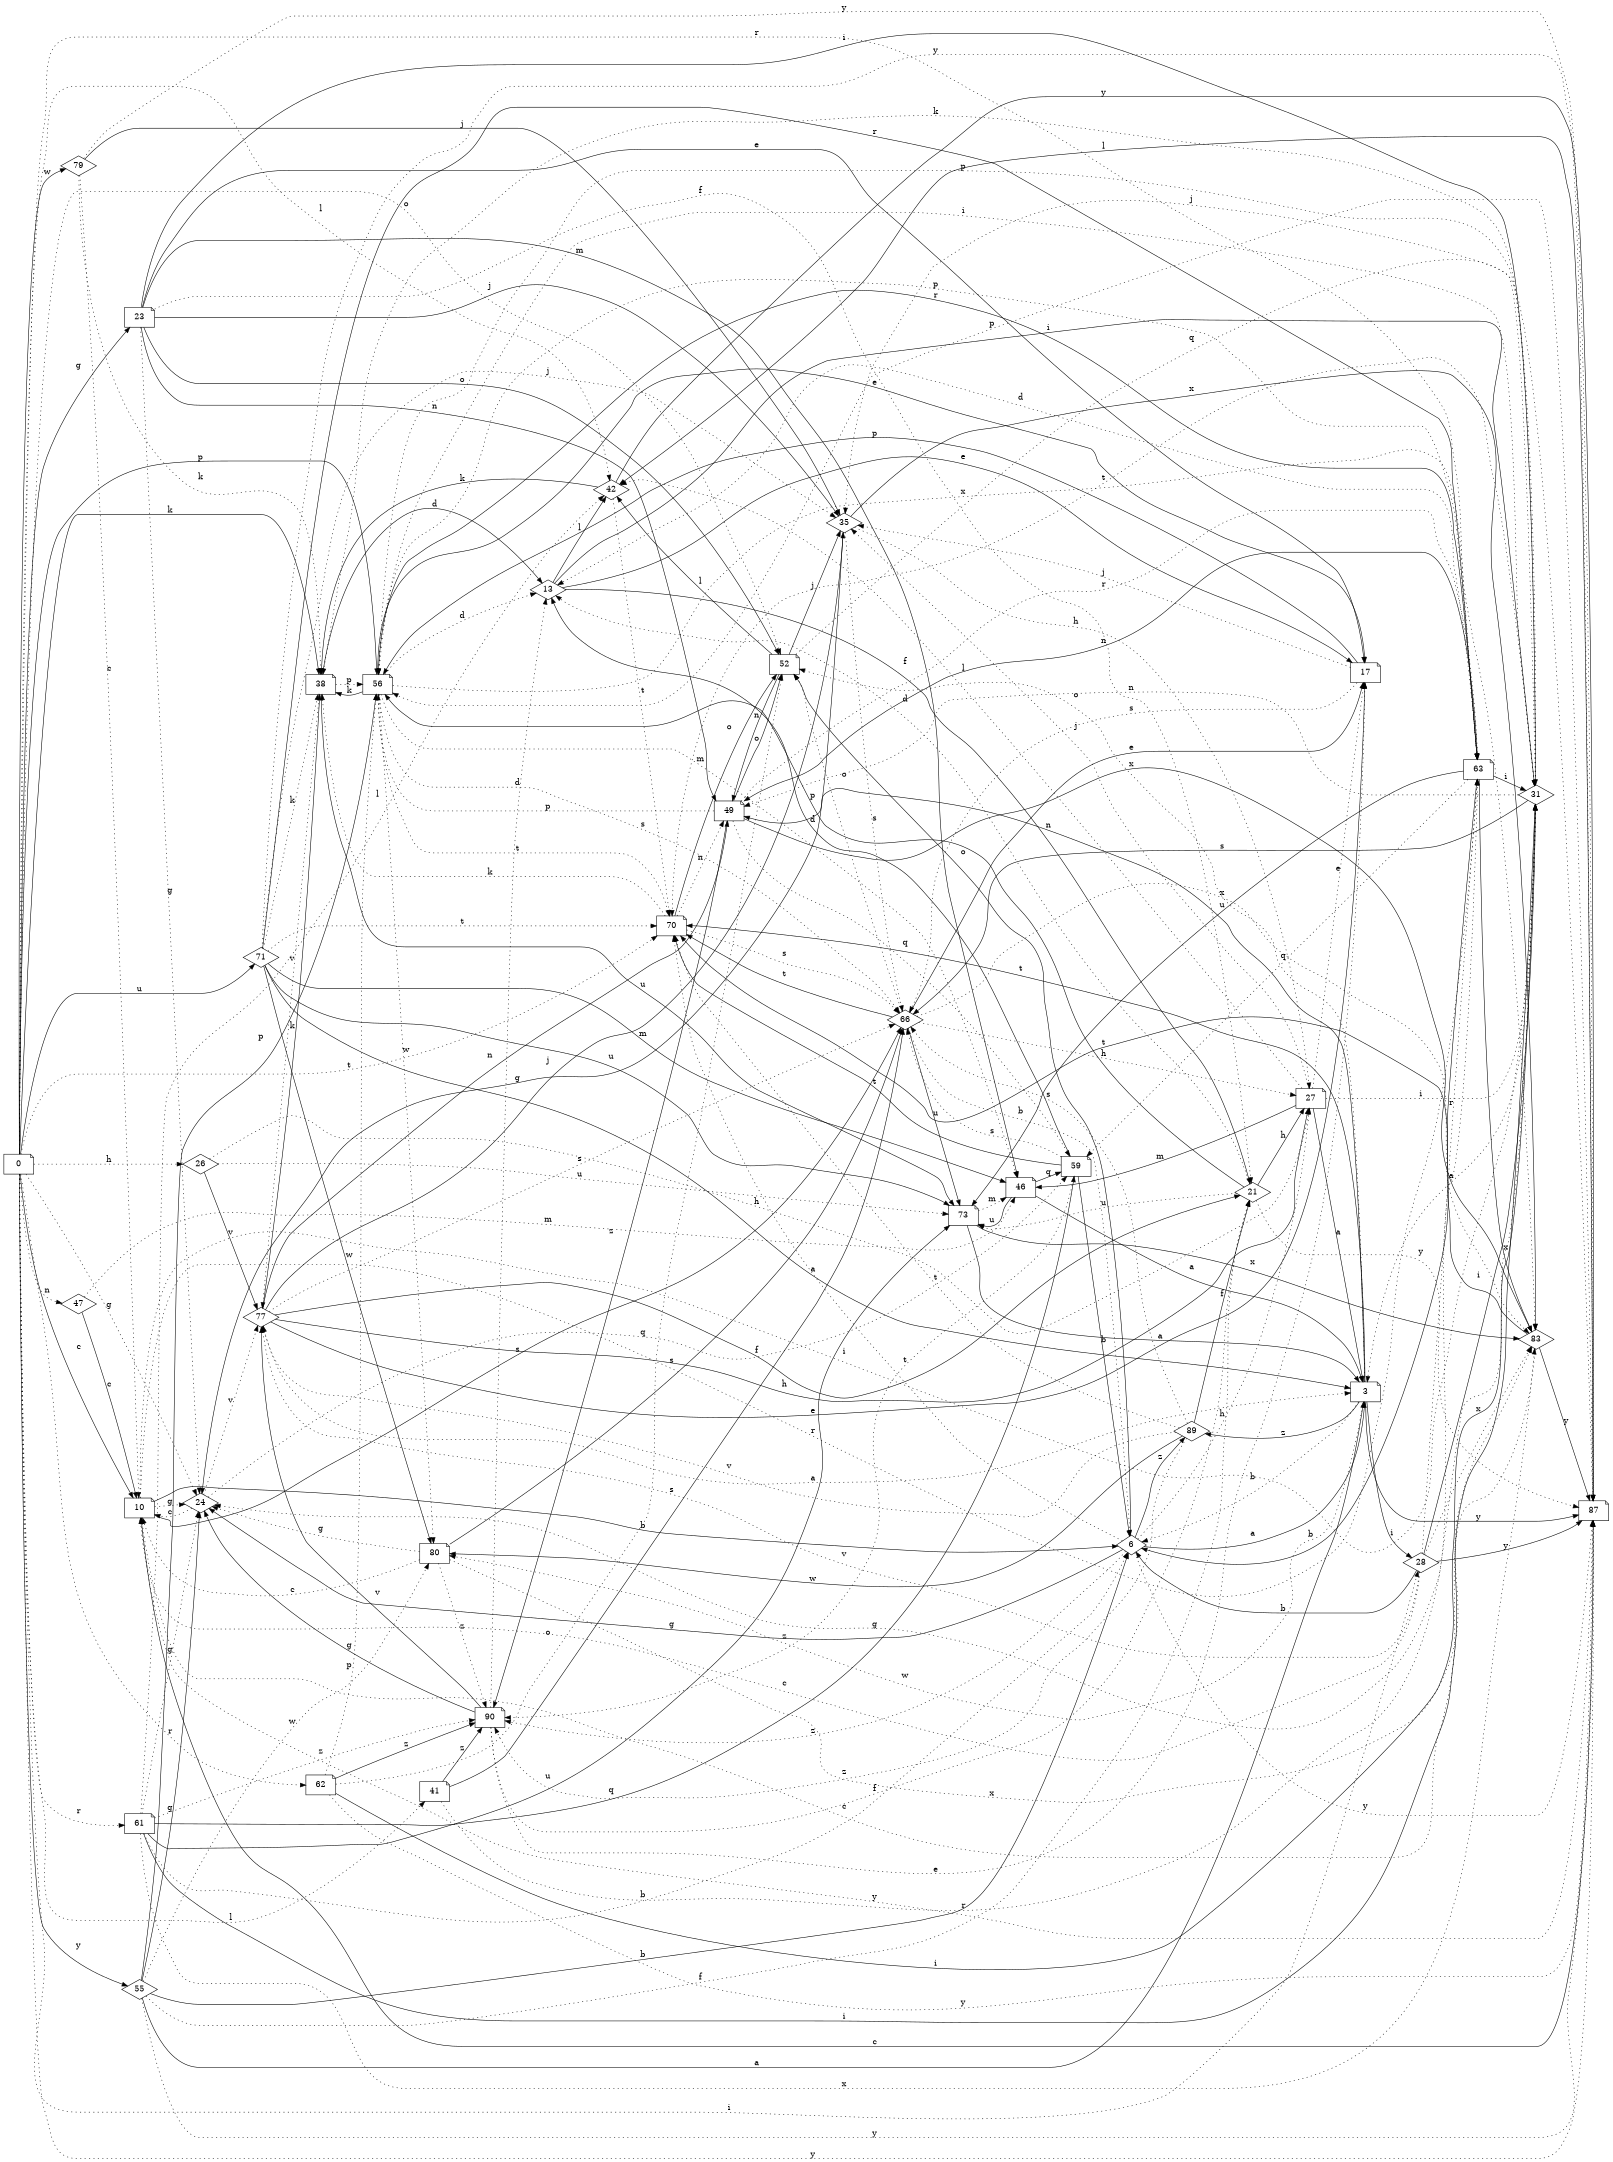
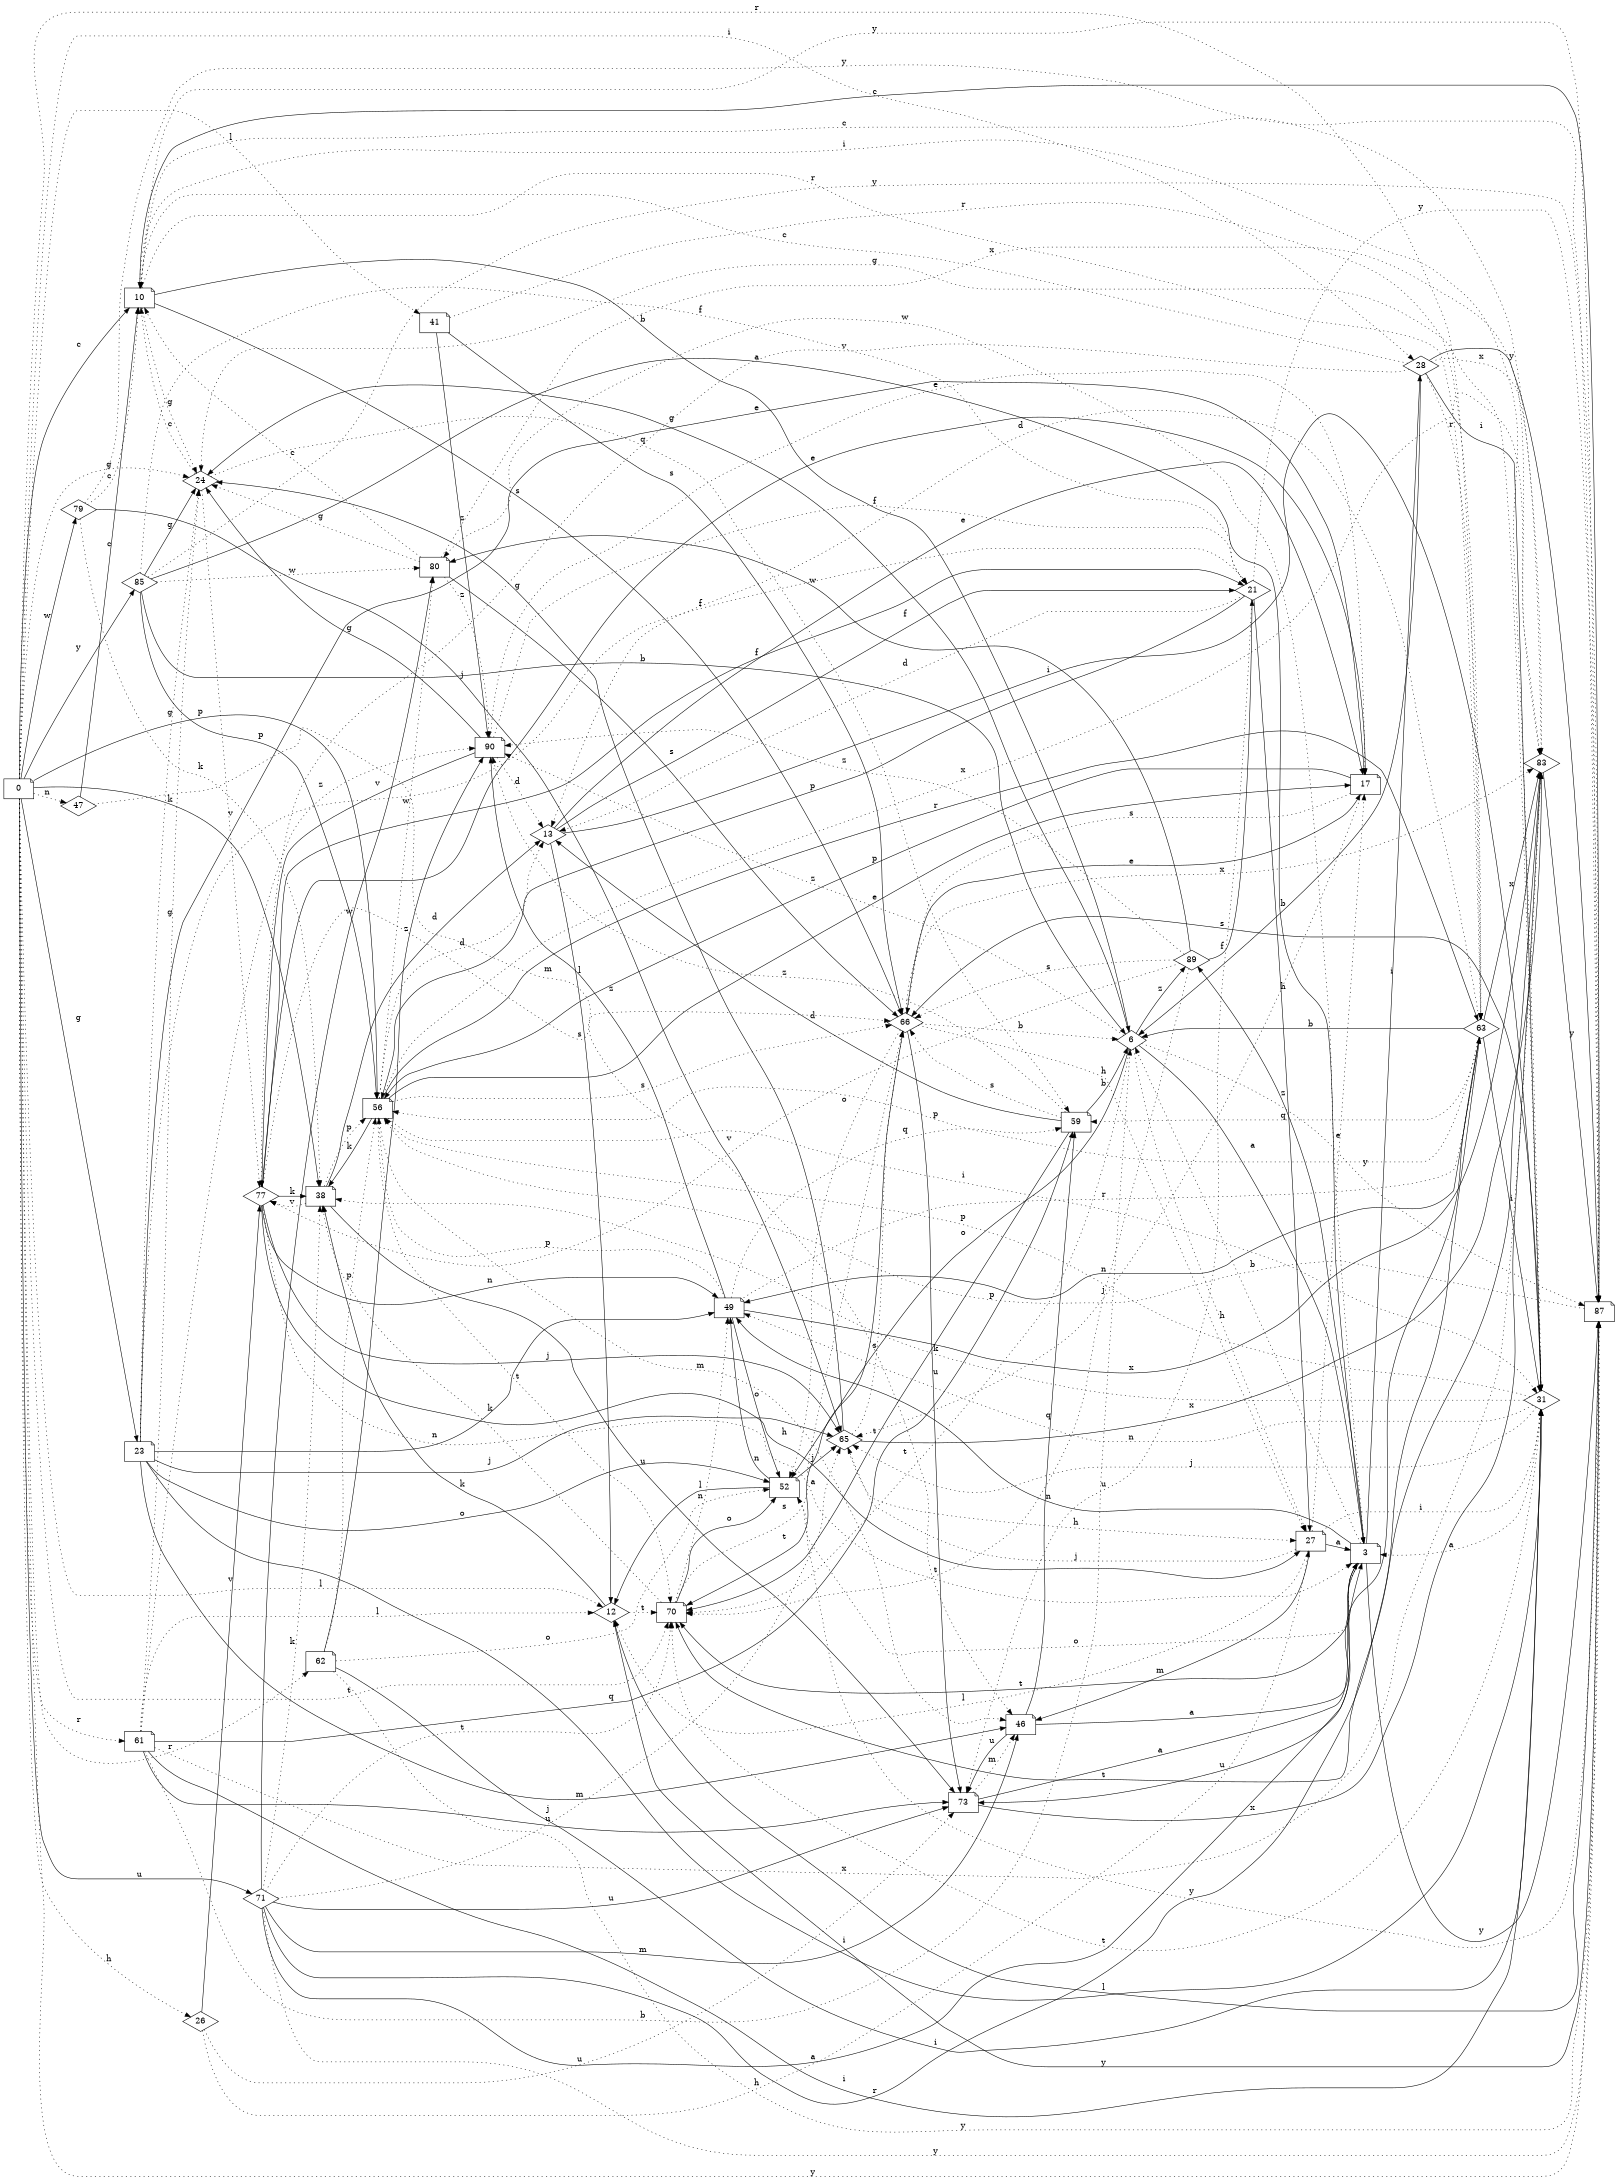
edge "0" -> "52": removed, label "o"
edge "52" -> "87": label "q" -> "y"
node "42": label "42" -> "12"
node "35": label "35" -> "65"
node "63": shape note -> diamond
node "55": label "55" -> "85"
